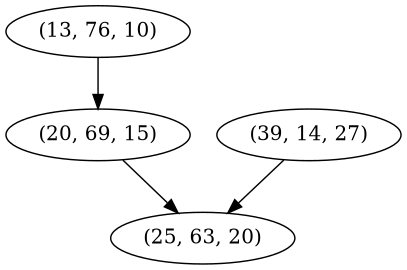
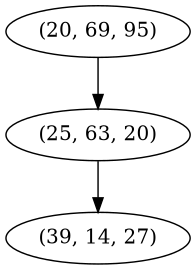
node "(13, 76, 10)": removed
node "(20, 69, 15)": label "(20, 69, 15)" -> "(20, 69, 95)"
edge "(39, 14, 27)" -> "(25, 63, 20)": reversed
